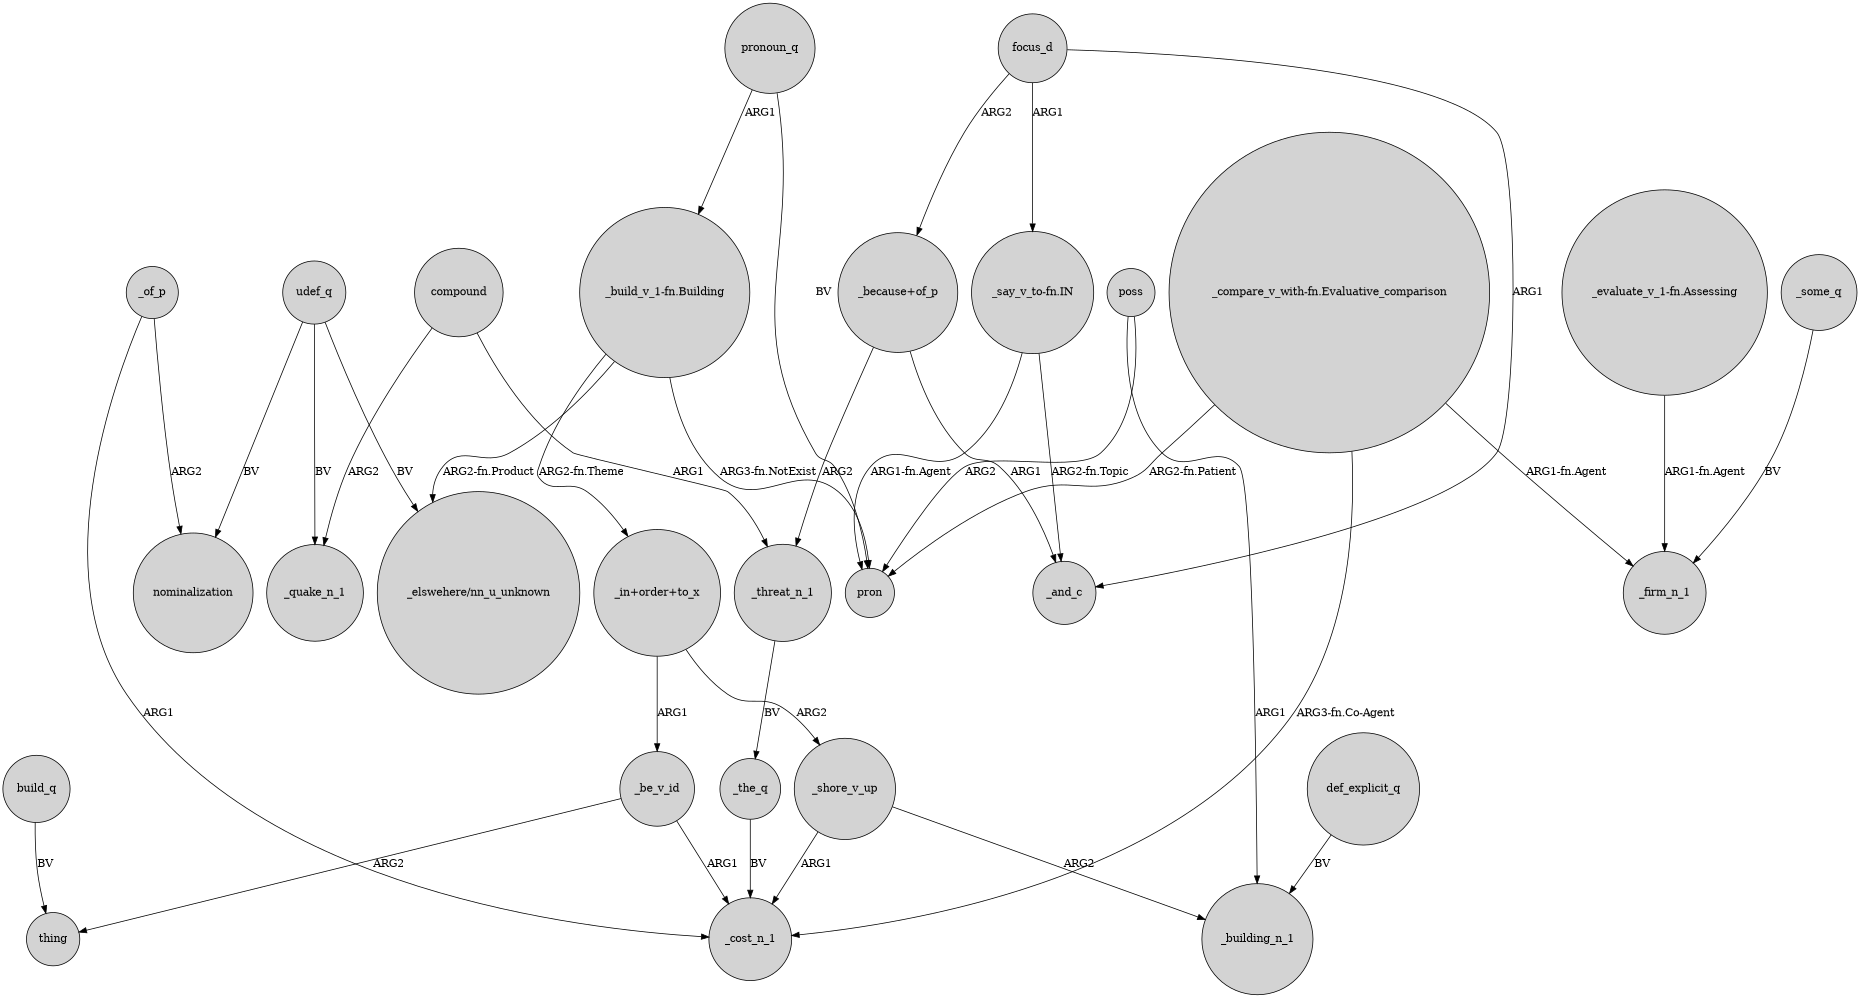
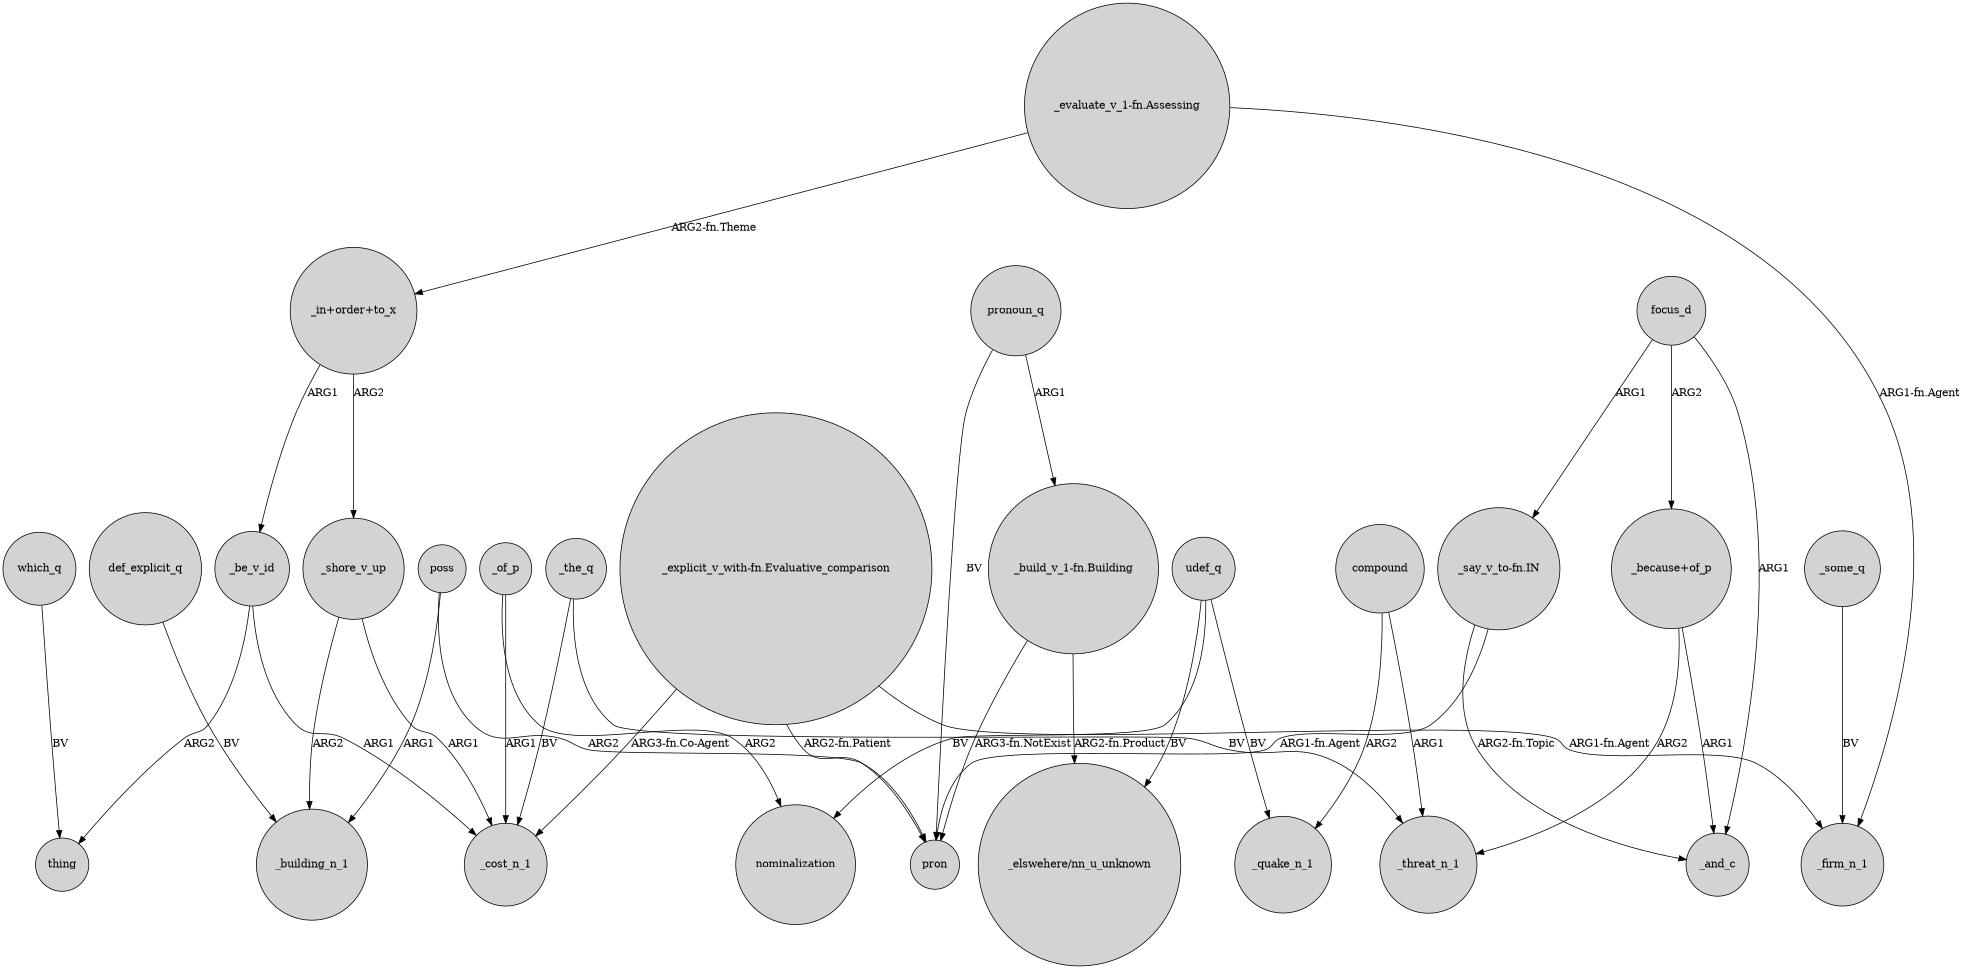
node "_compare_v_with-fn.Evaluative_comparison": label "_compare_v_with-fn.Evaluative_comparison" -> "_explicit_v_with-fn.Evaluative_comparison"
edge "_build_v_1-fn.Building" -> "_in+order+to_x": now "_evaluate_v_1-fn.Assessing" -> "_in+order+to_x"
edge "_threat_n_1" -> "_the_q": reversed
node "build_q": label "build_q" -> "which_q"
